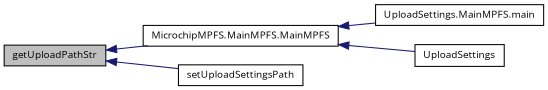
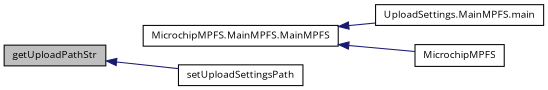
edge "MicrochipMPFS.MainMPFS.MainMPFS" -> "getUploadPathStr": removed
node "UploadSettings": label "UploadSettings" -> "MicrochipMPFS"
